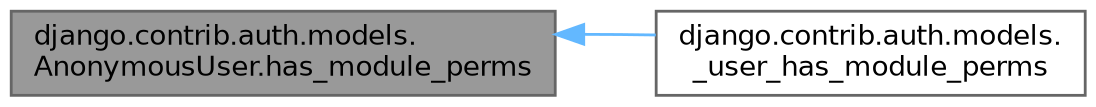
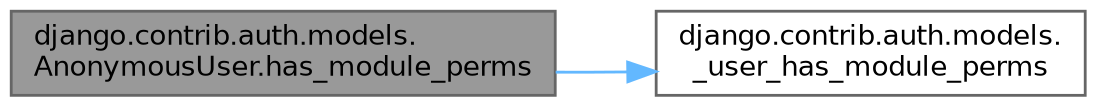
edge "django.contrib.auth.models. _user_has_module_perms" -> "django.contrib.auth.models. AnonymousUser.has_module_perms": reversed
